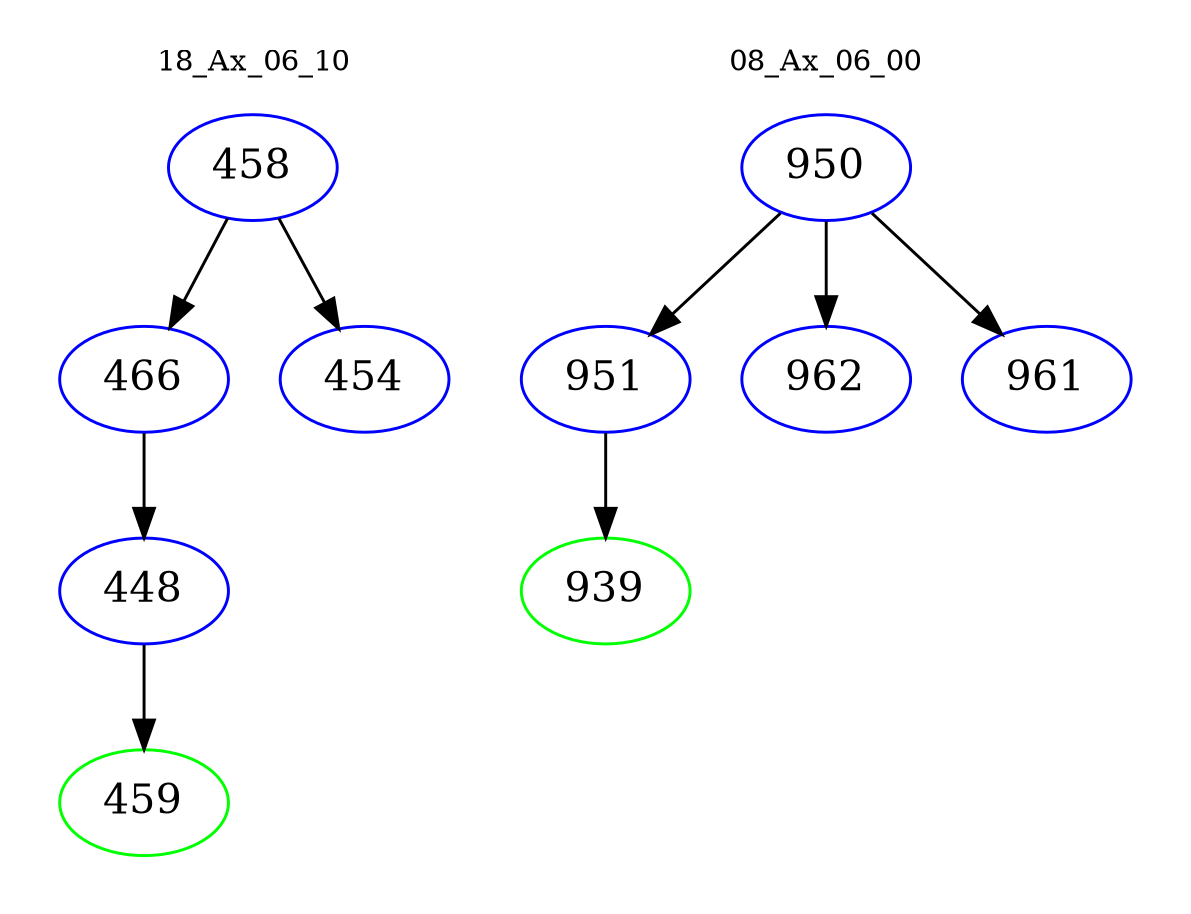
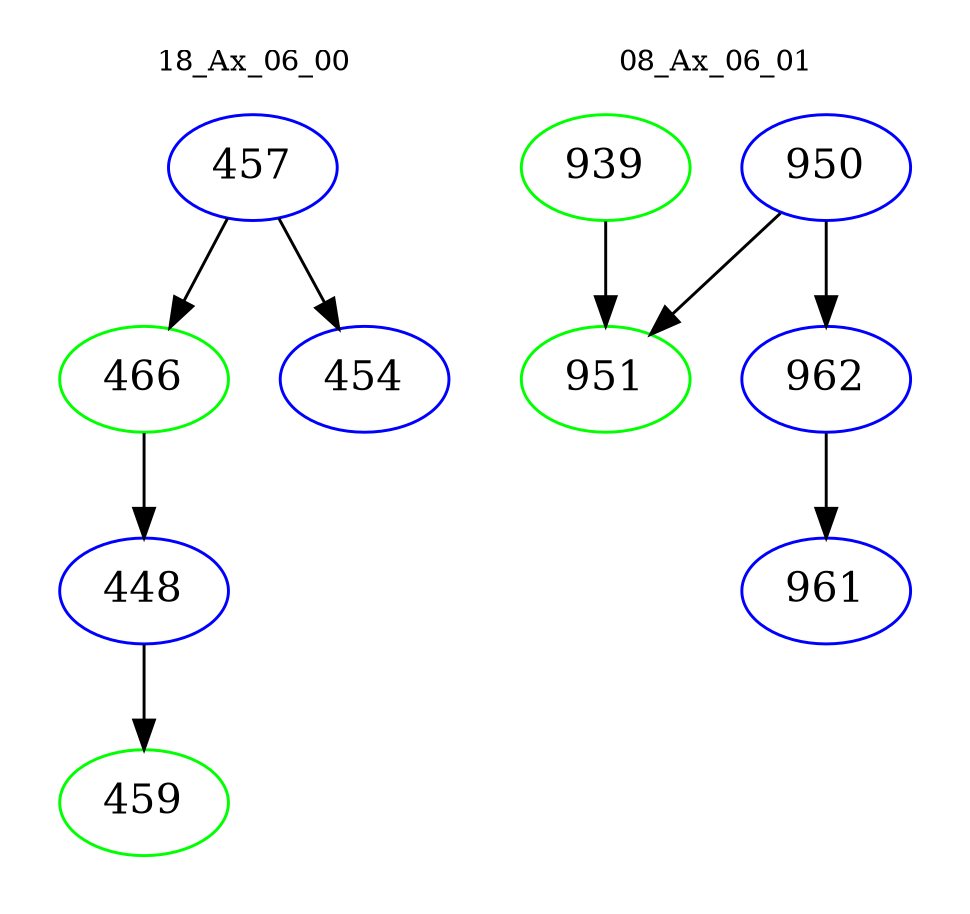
cluster "18_Ax_06_10": label "18_Ax_06_10" -> "18_Ax_06_00"
cluster "08_Ax_06_00": label "08_Ax_06_00" -> "08_Ax_06_01"
node "458": label "458" -> "457"
edge "950" -> "961": now "962" -> "961"
node "466": color blue -> green
node "951": color blue -> green
edge "951" -> "939": reversed
